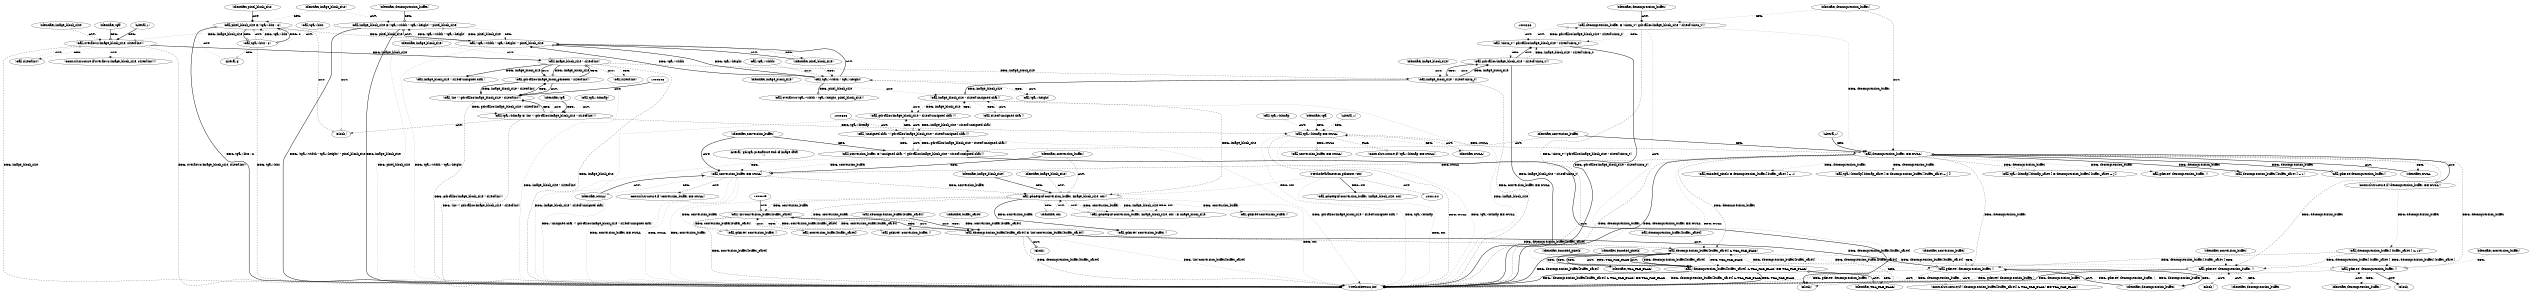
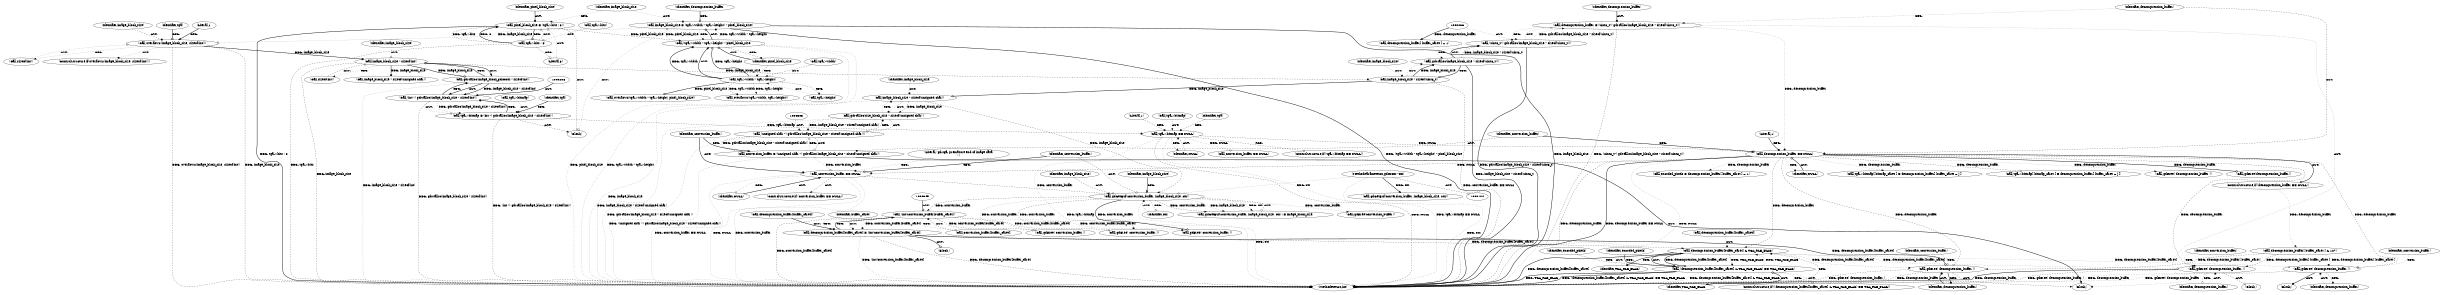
node "(Call,overflow2(tga->width, tga->height))": added
node "(Call,gdMalloc(image_block_size * sizeof(unsigned char)))": label "(Call,gdMalloc(image_block_size * sizeof(unsigned char)))" -> "(Call,gdMalloc(size_block_size * sizeof(unsigned char)))"
node "(Call,sizeof(unsigned char))": removed
edge "(Call,decompression_buffer == NULL)" -> "(Call,decompression_buffer[ buffer_caret ] + 1)": now "1000286" -> "(Call,decompression_buffer[ buffer_caret ] + 1)"
